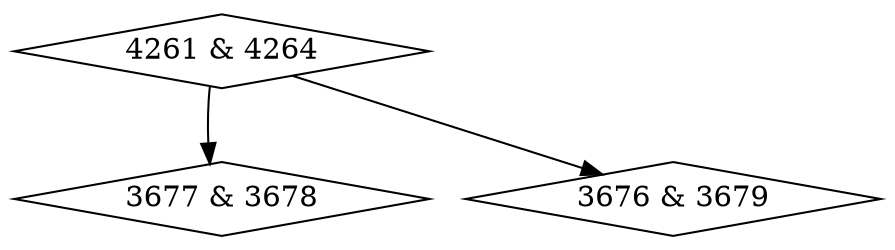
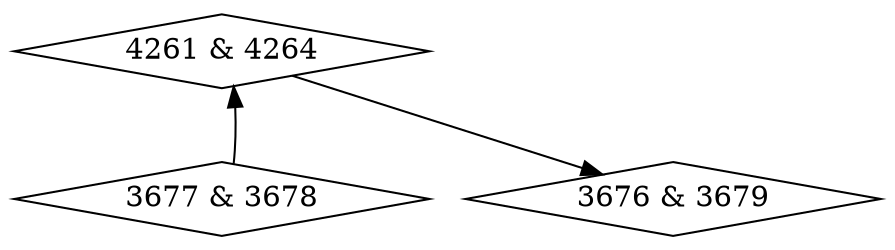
edge "4261 & 4264" -> "3677 & 3678": reversed
